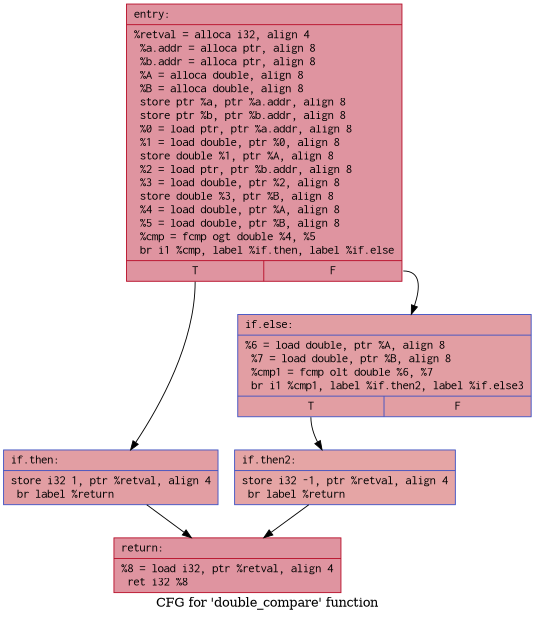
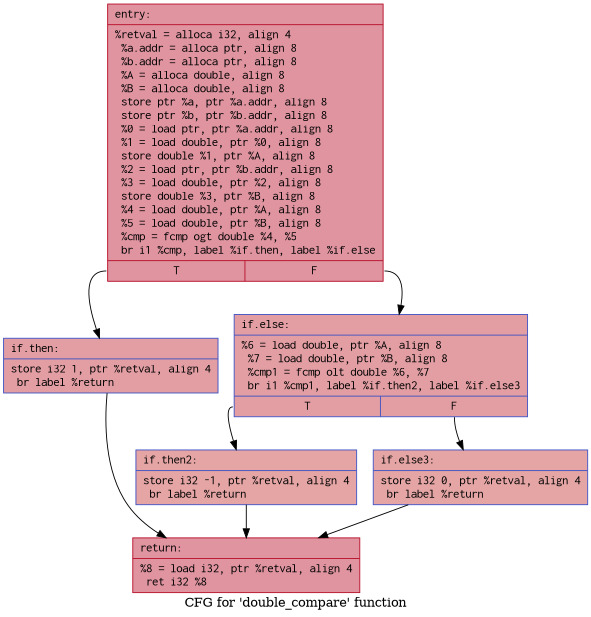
node "if.else3:": added
